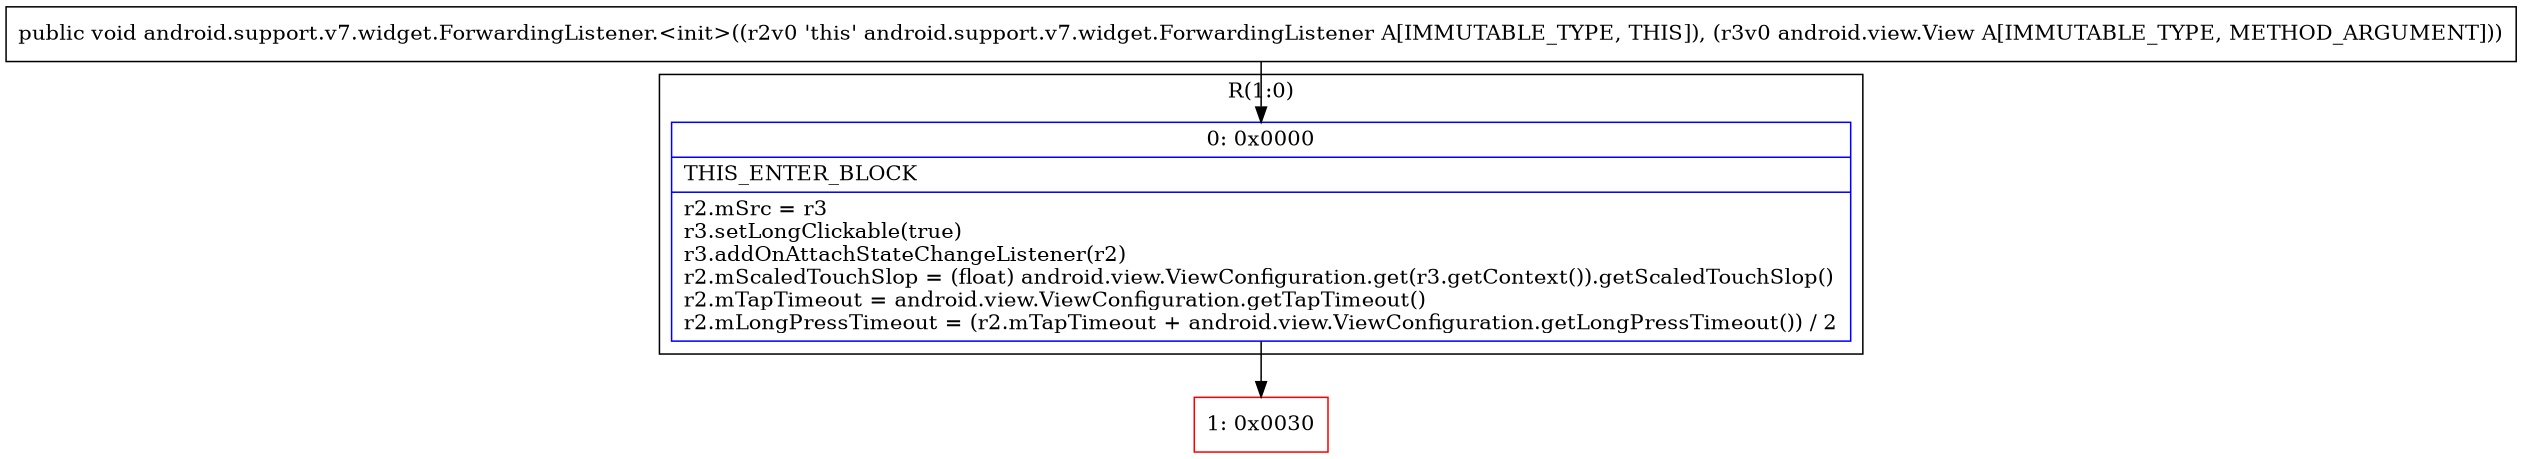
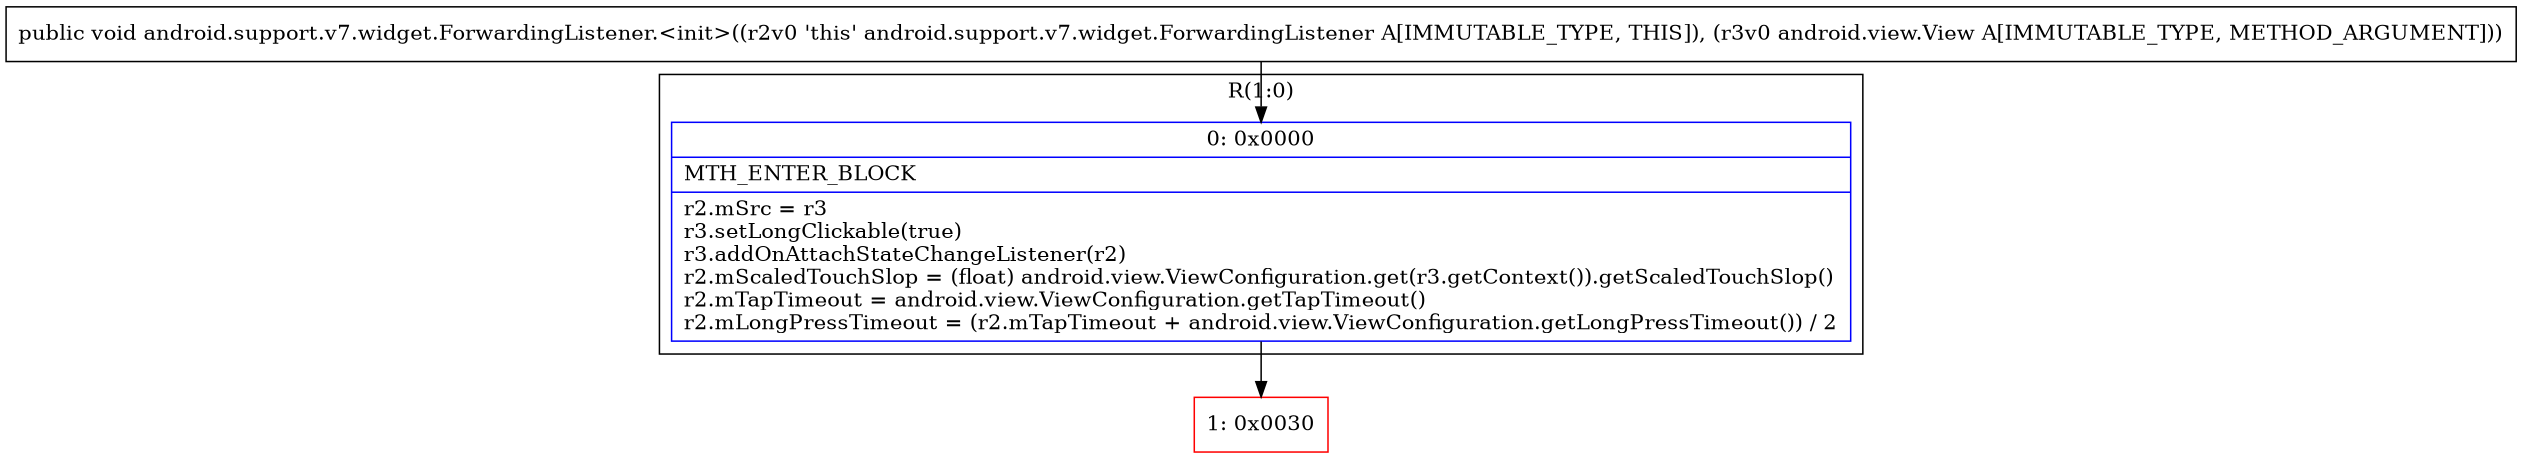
node "0: 0x0000": text "THIS_ENTER_BLOCK" -> "MTH_ENTER_BLOCK"
